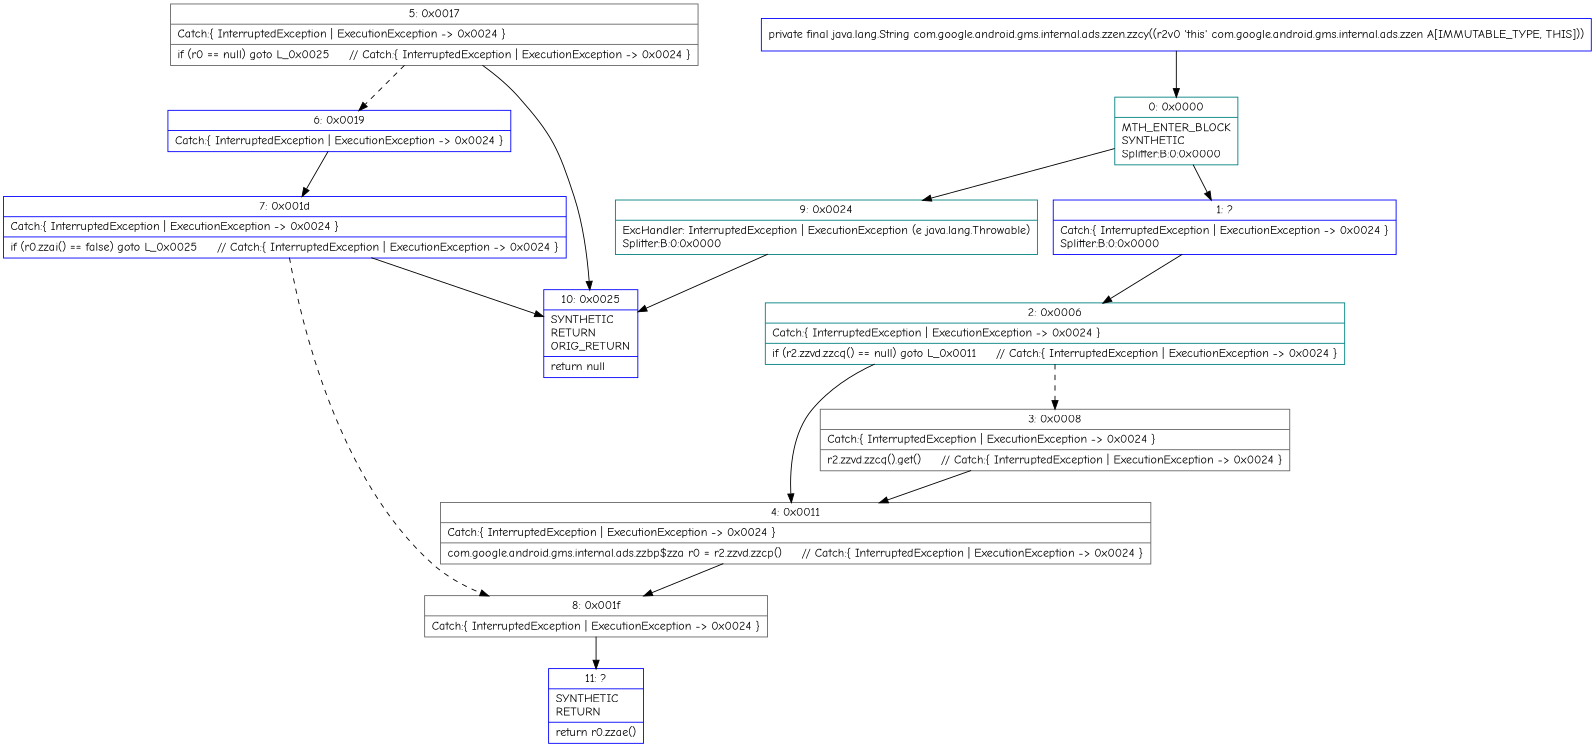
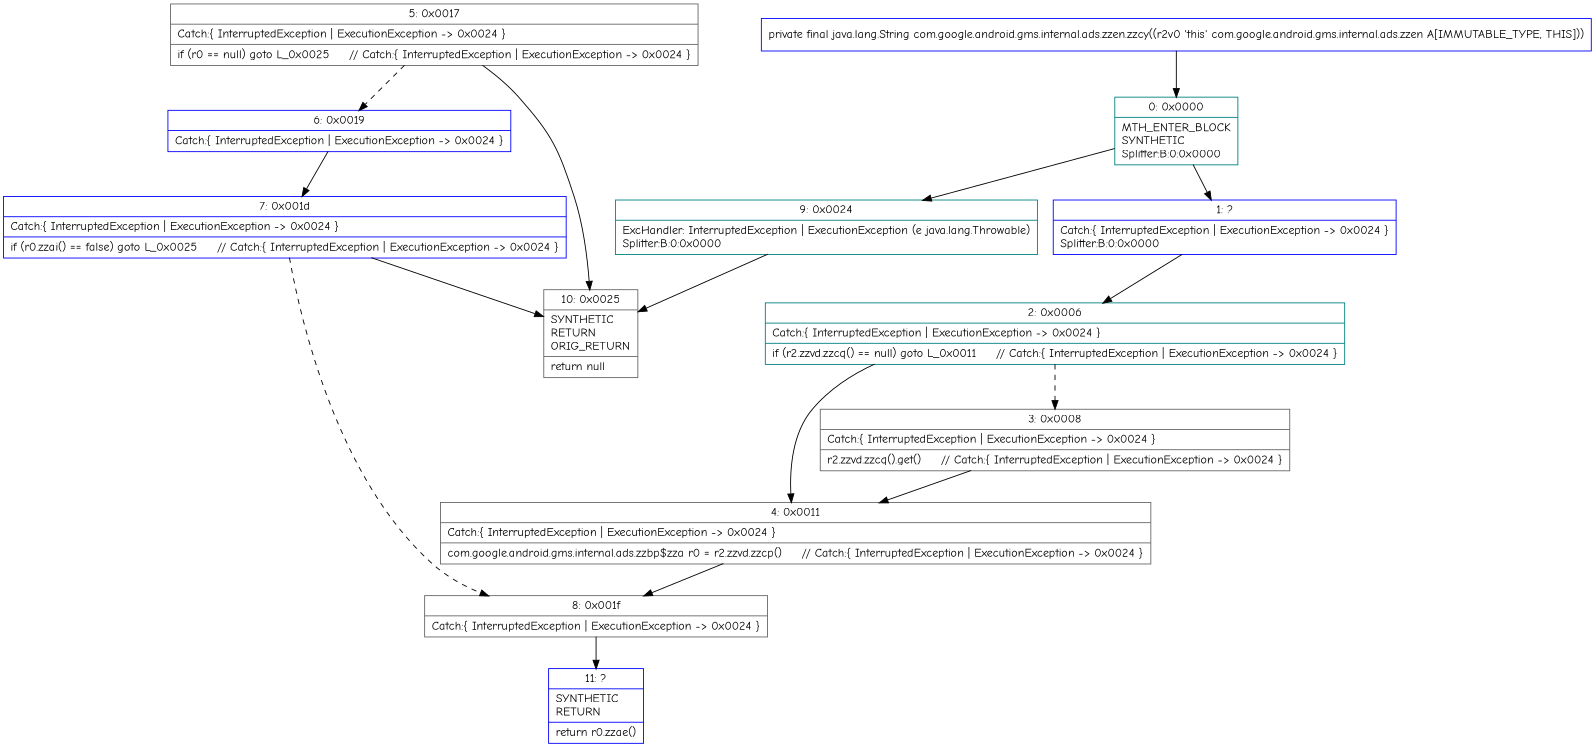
node "10: 0x0025": color blue -> gray40
